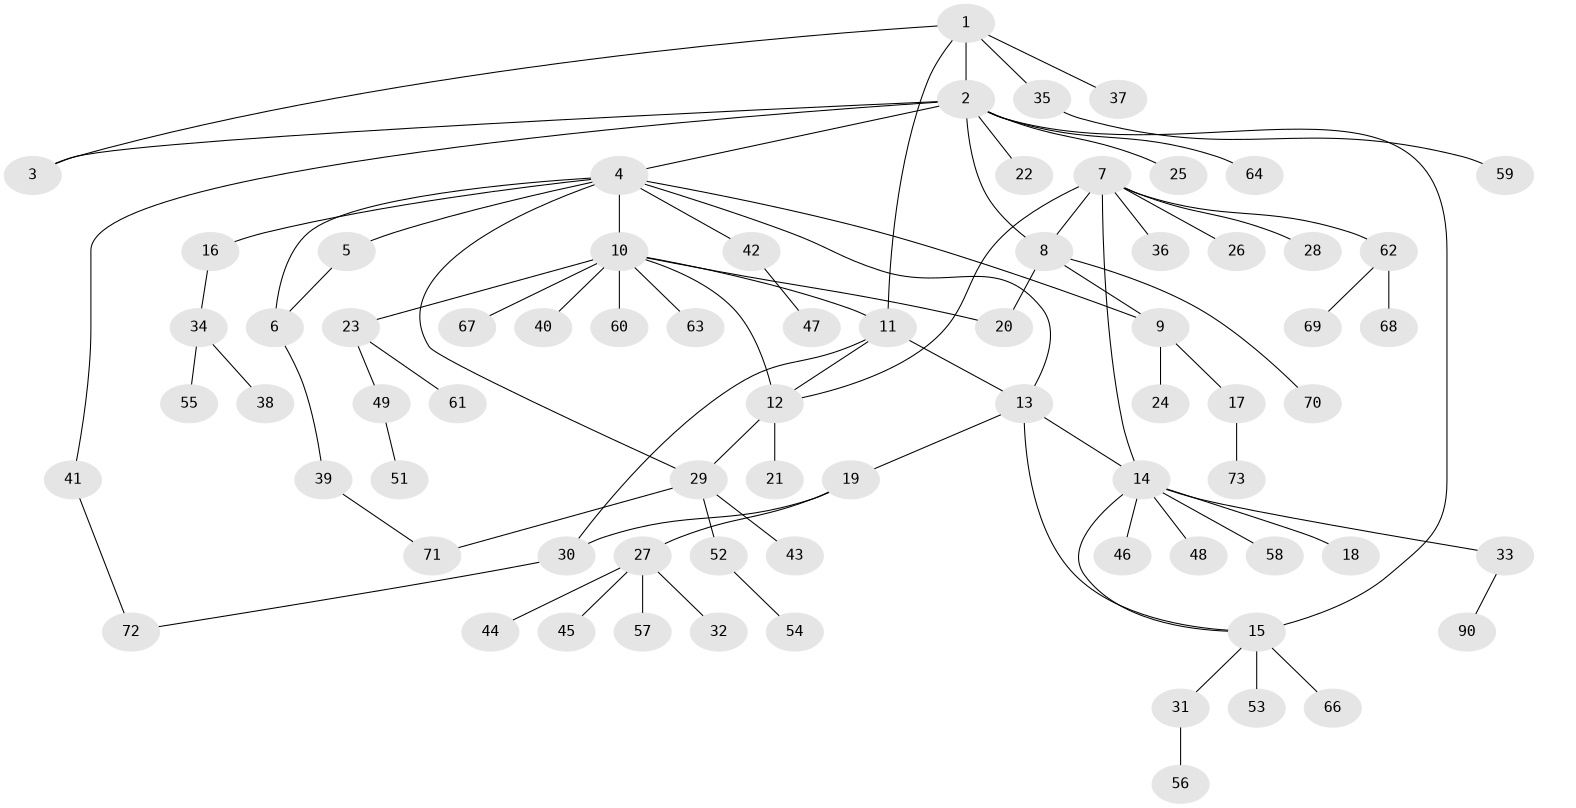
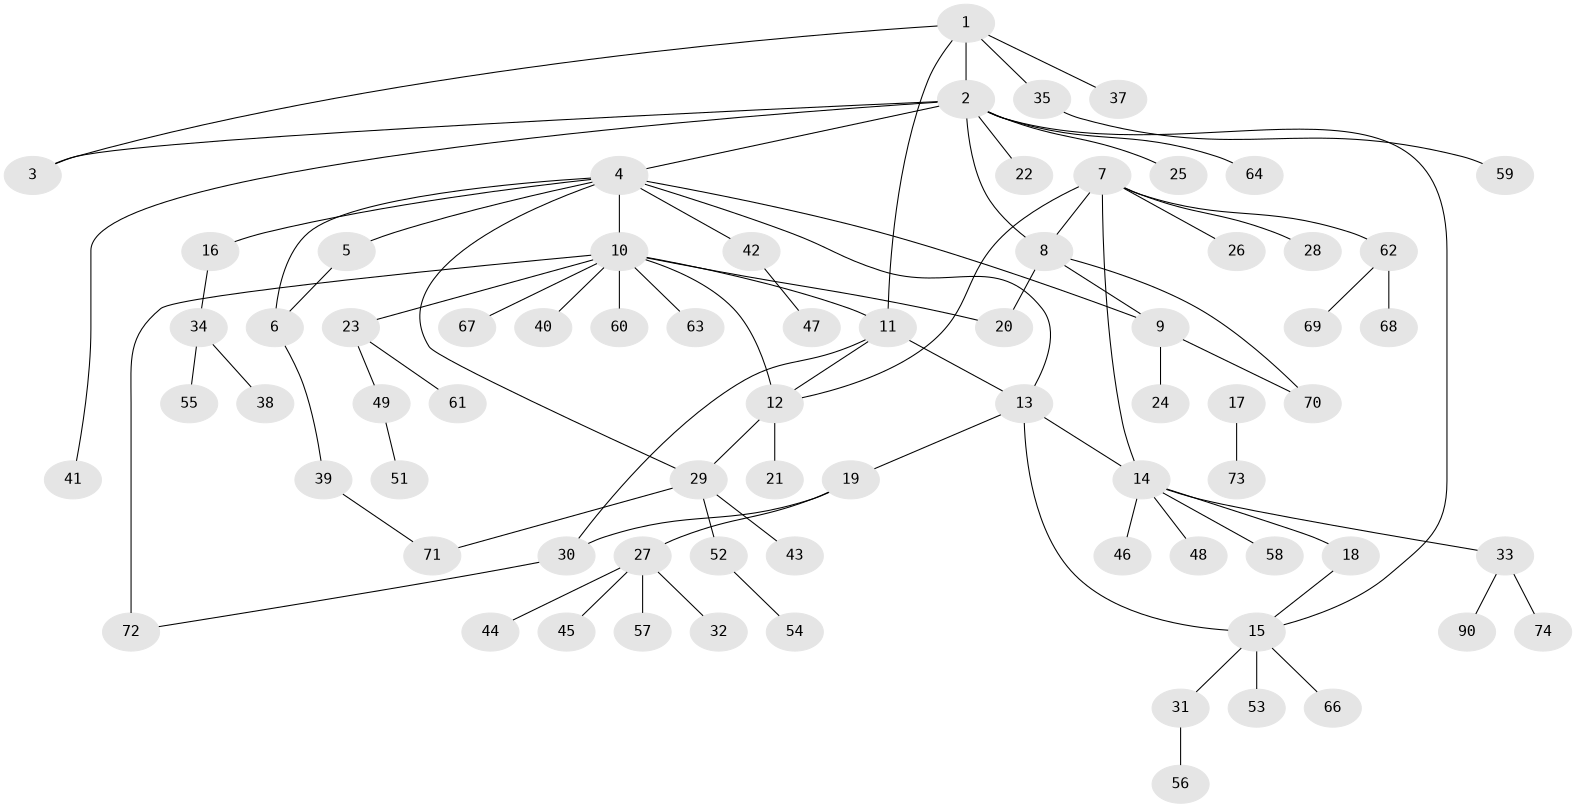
node "36": removed
edge "9" -- "17": now "9" -- "70"
edge "41" -- "72": now "10" -- "72"
edge "14" -- "15": now "18" -- "15"
node "74": added
